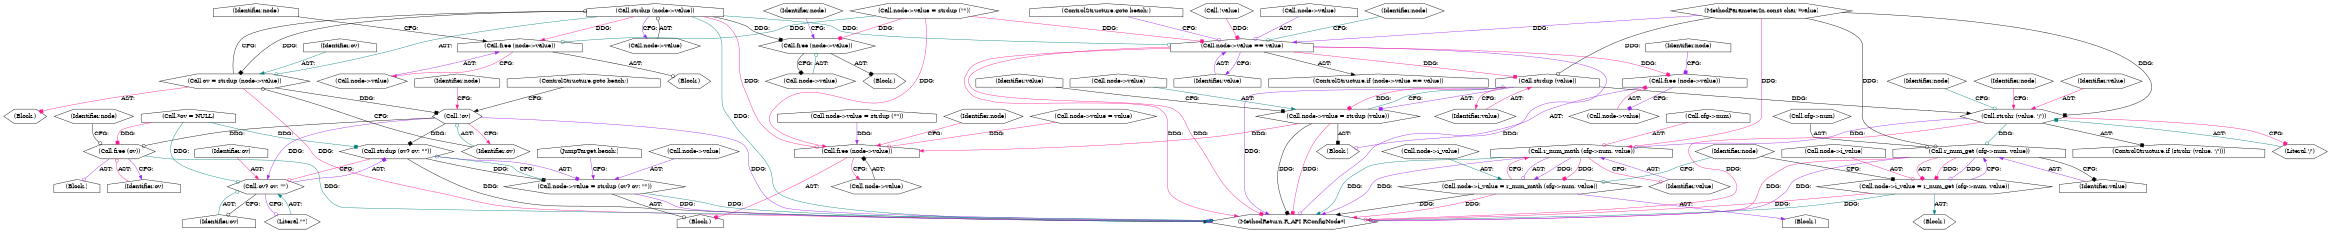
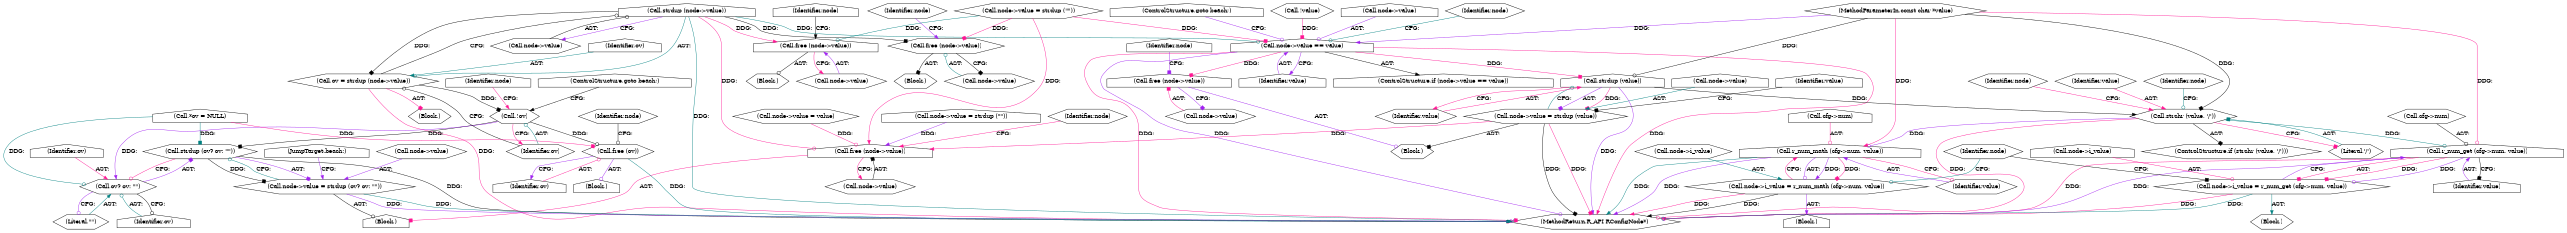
edge "(MethodParameterIn,const char *value)" -> "(Call,r_num_get (cfg->num, value))": color black -> deeppink
node "(ControlStructure,if (strchr (value, '/')))": shape house -> hexagon
edge "(Call,!ov)" -> "(MethodReturn,R_API RConfigNode*)": removed, label "DDG:"
